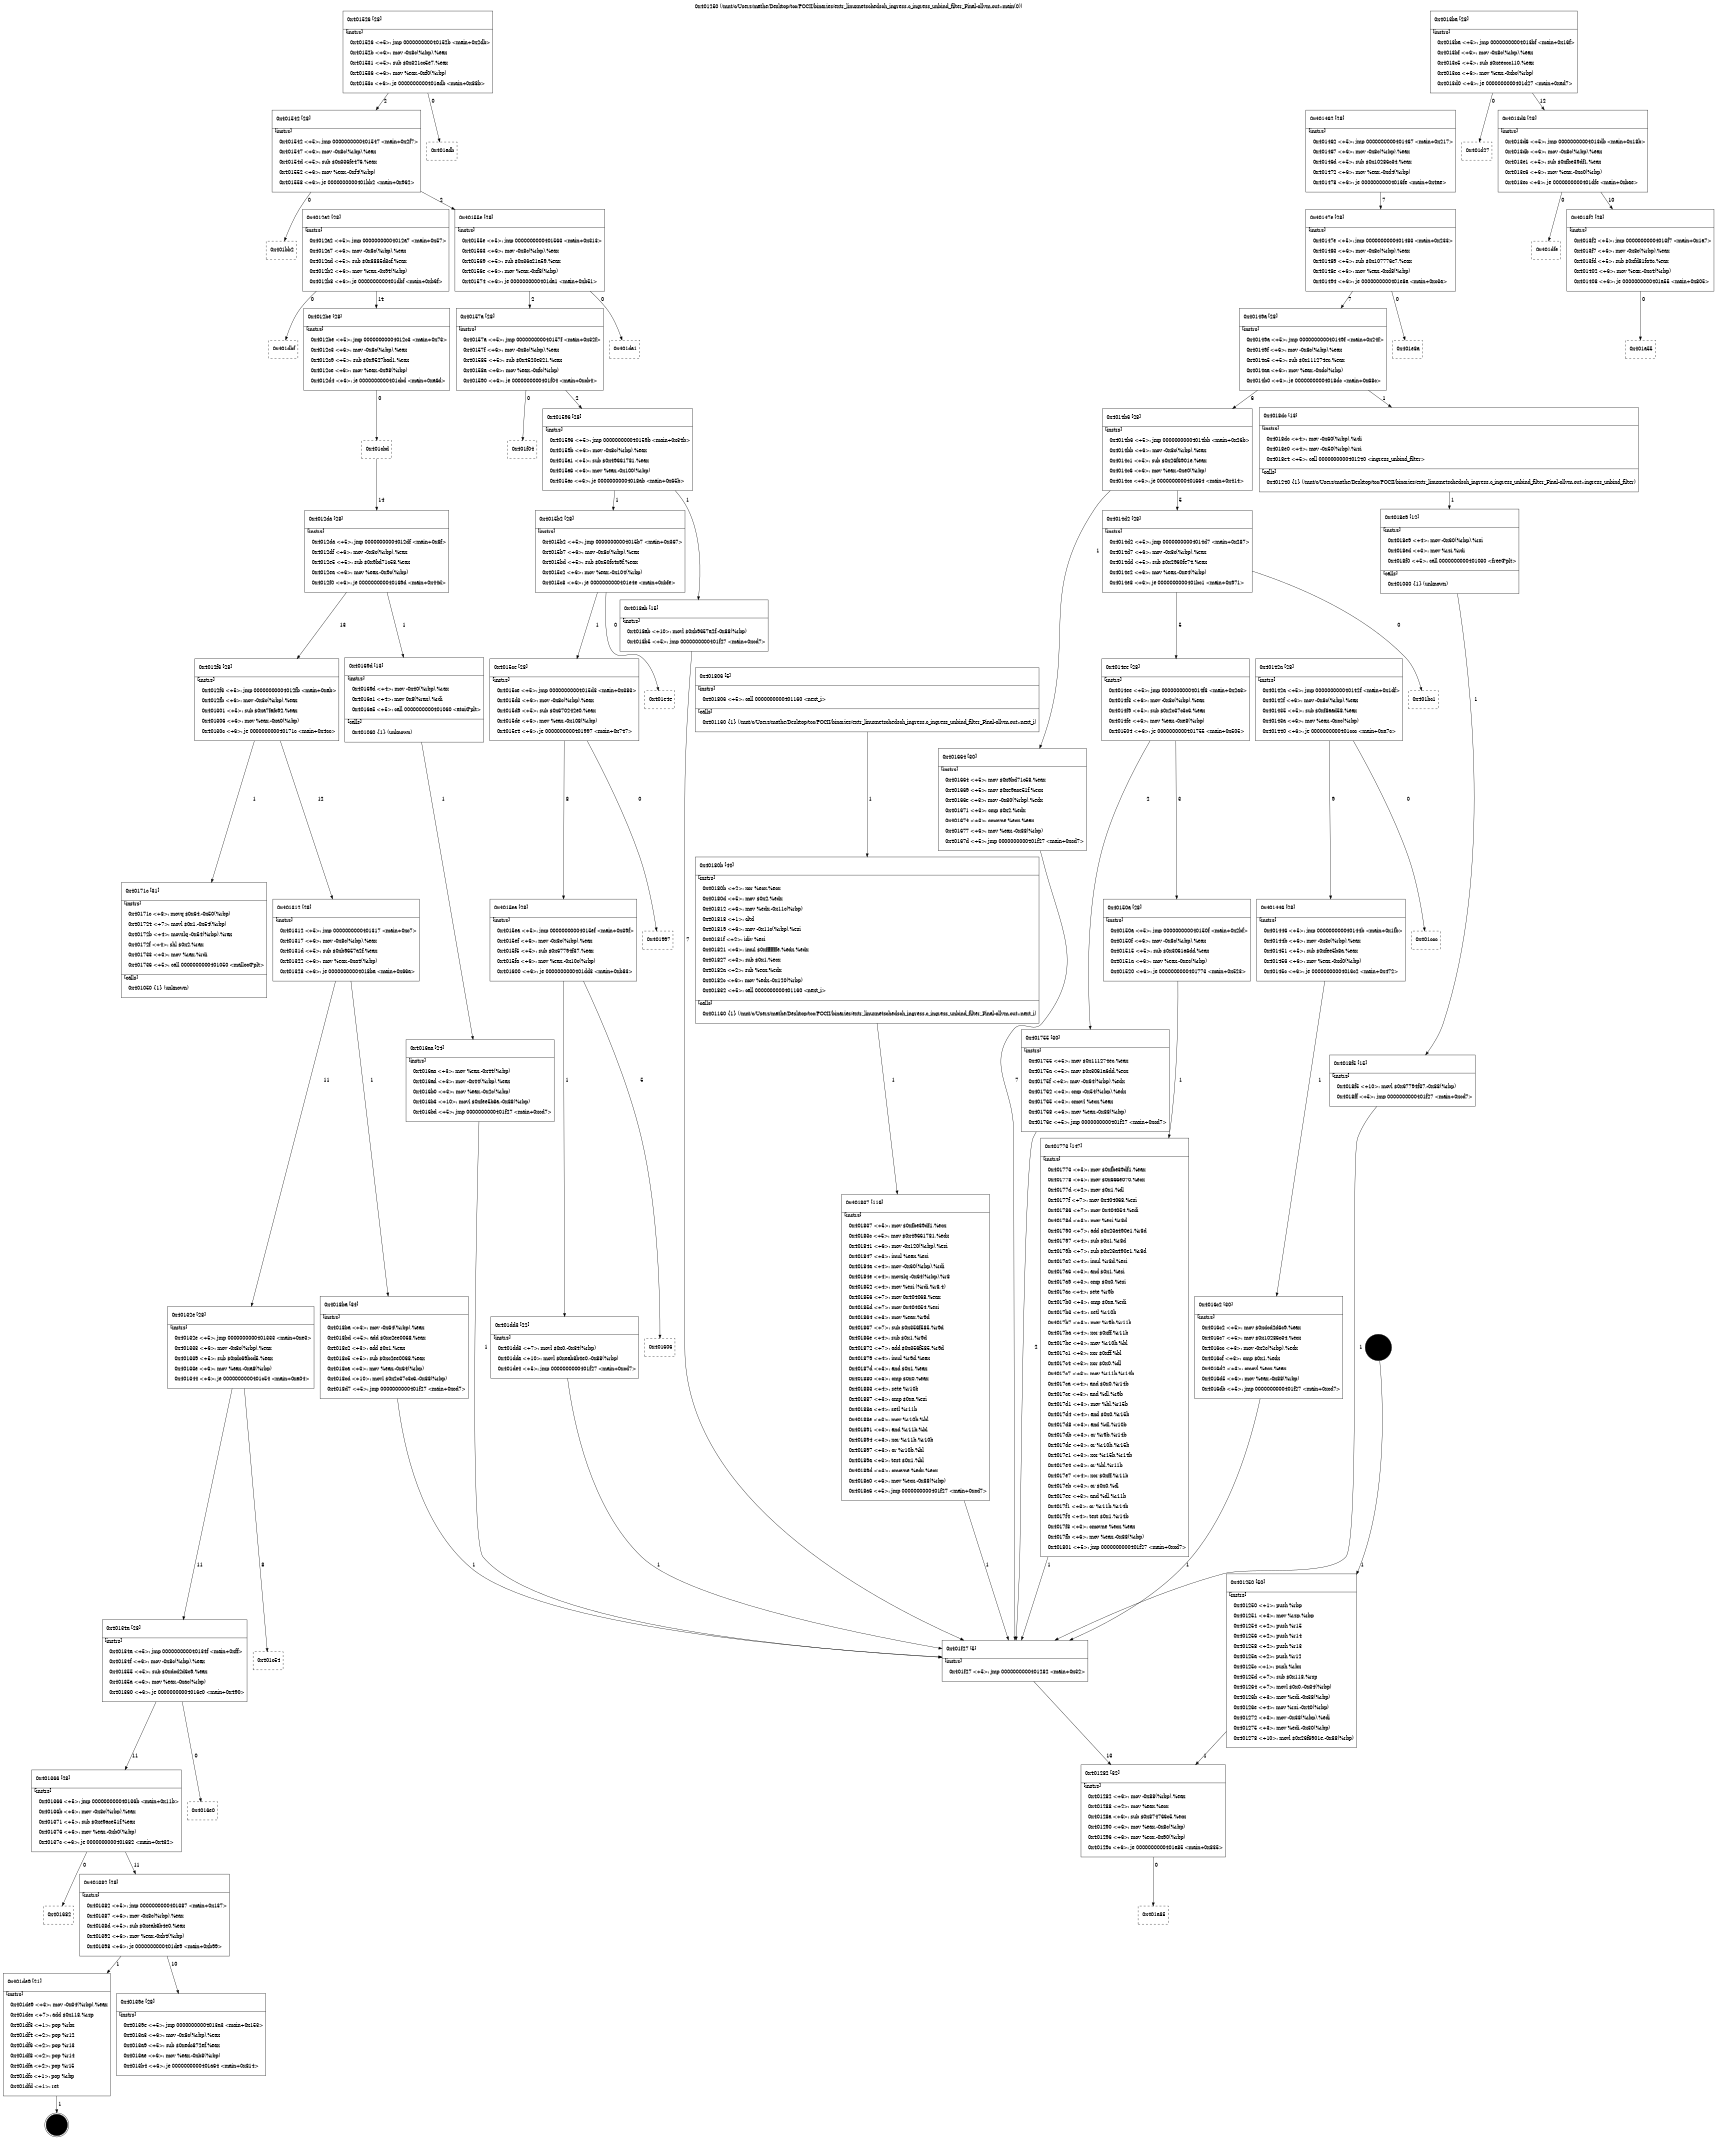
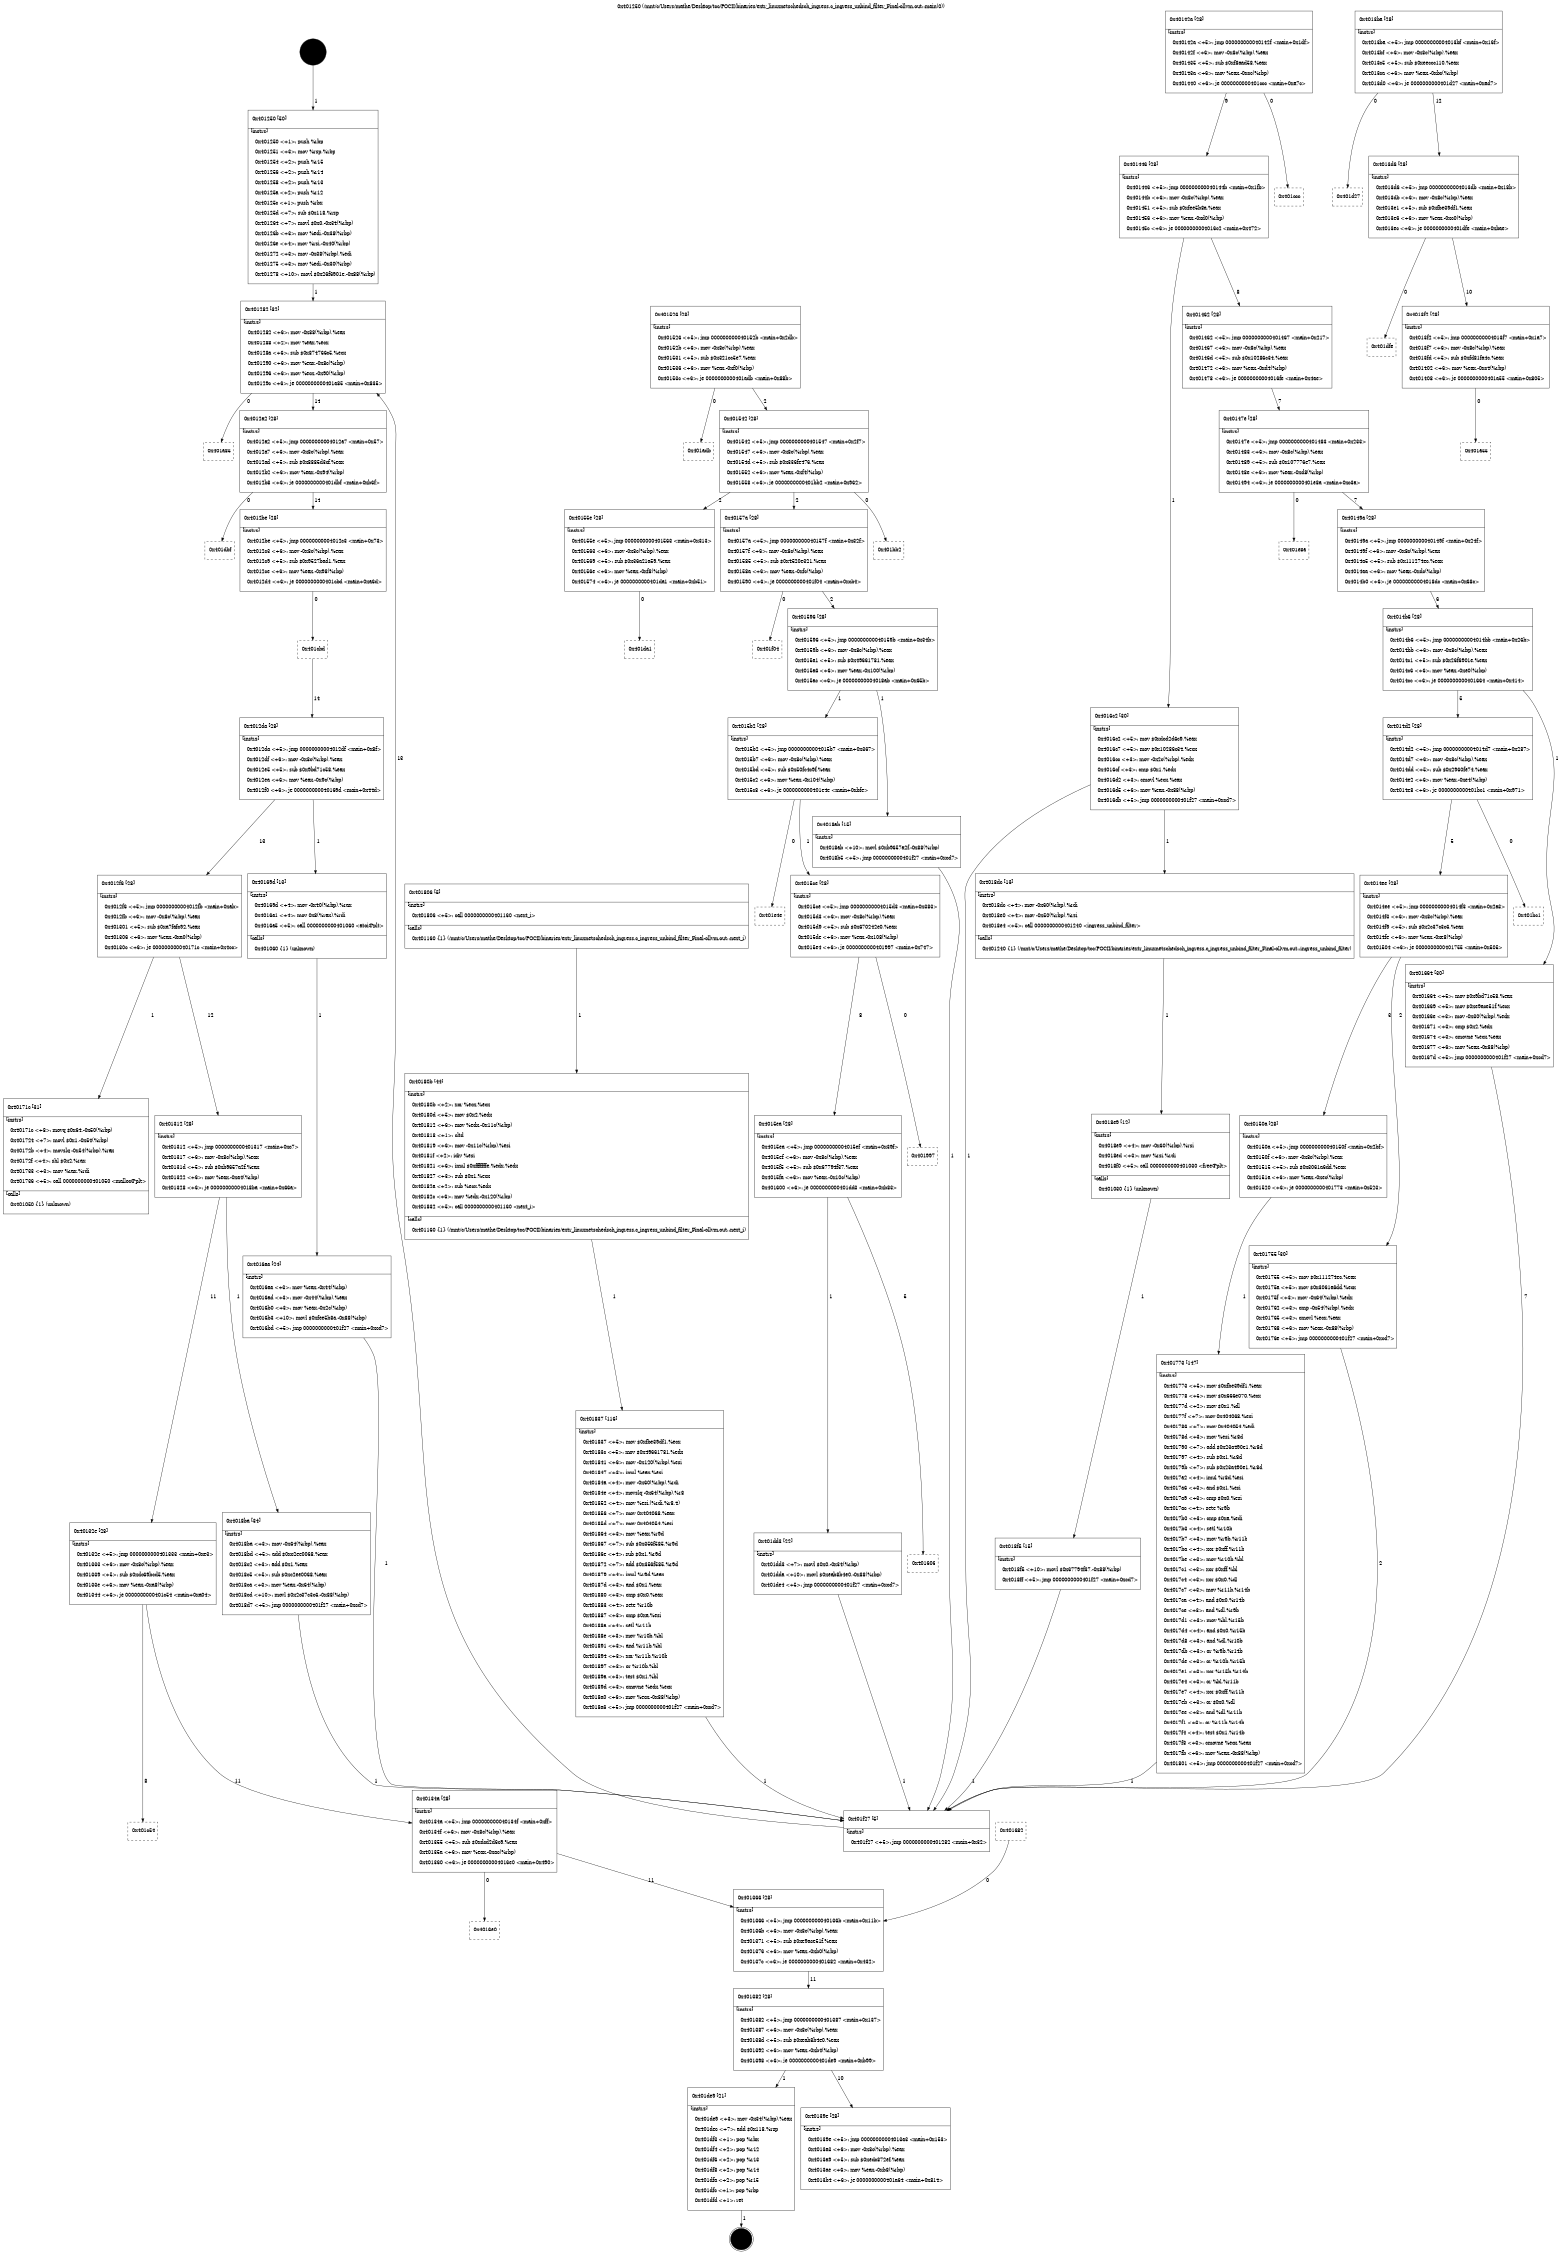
edge "0x401446 [28]" -> "0x401462 [28]": added, label "8"
edge "0x40155e [28]" -> "0x40157a [28]": now "0x401542 [28]" -> "0x40157a [28]"
edge "0x40149a [28]" -> "0x4018dc [13]": now "0x4016c2 [30]" -> "0x4018dc [13]"
edge "0x401282 [32]" -> "0x4012a2 [28]": added, label "14"
edge "0x4018ab [15]" -> "0x401f27 [5]": label " 7" -> " 1"
edge "0x401366 [28]" -> "0x401682": reversed
